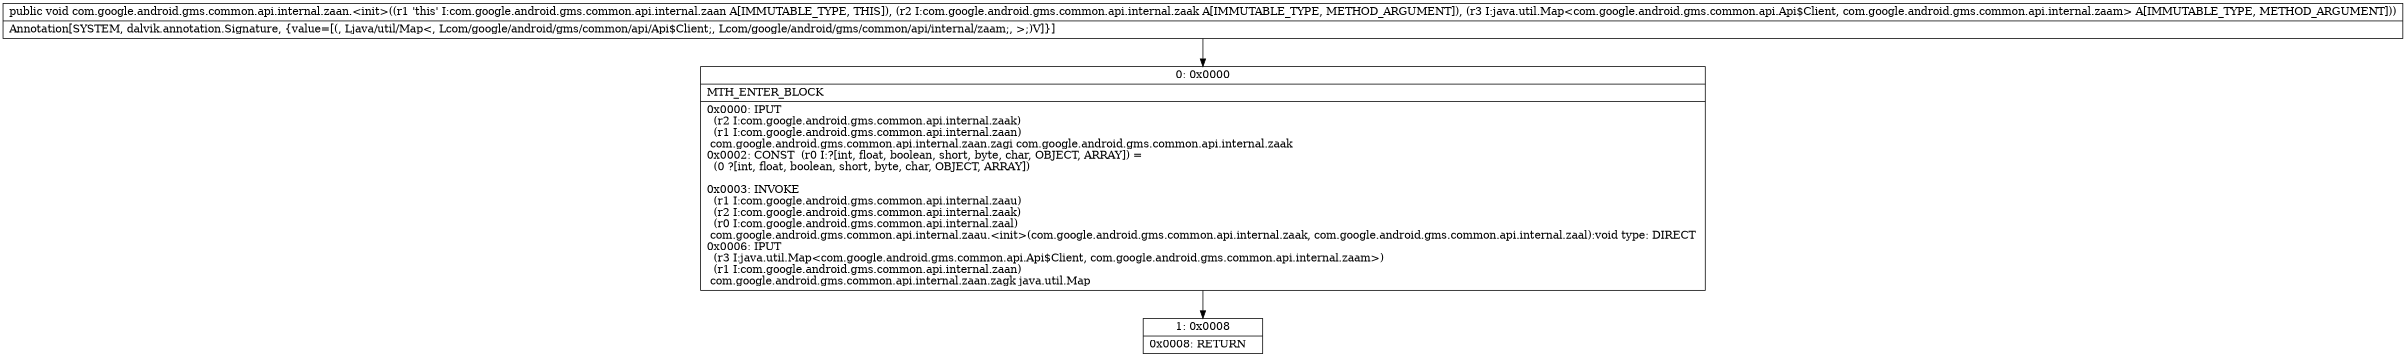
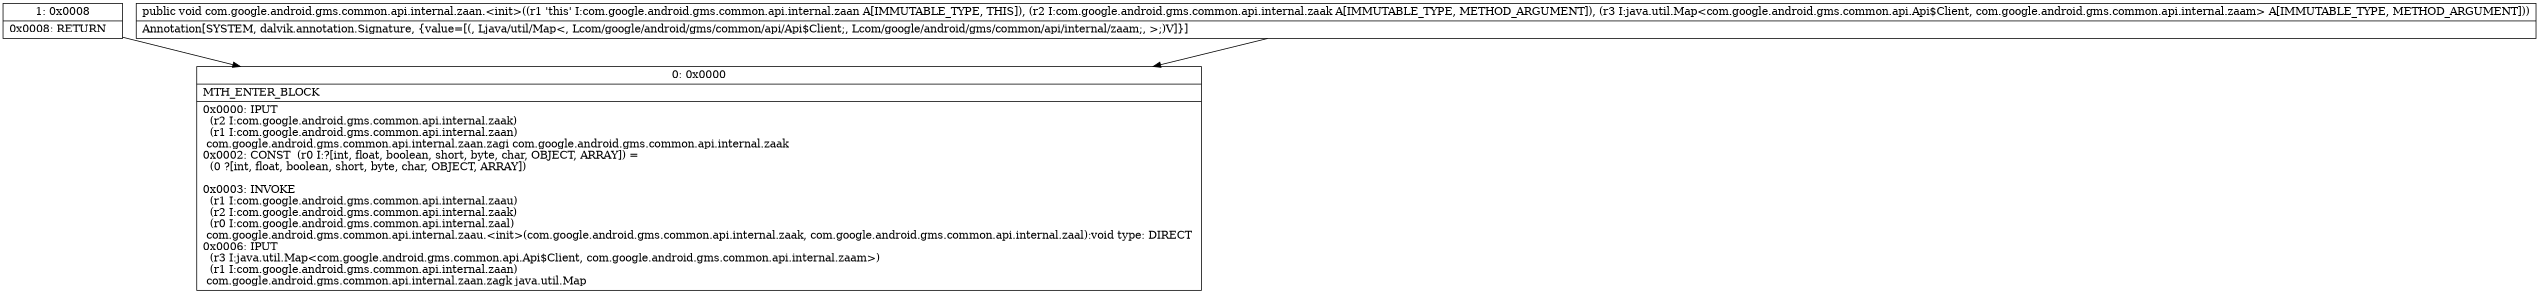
edge "0: 0x0000" -> "1: 0x0008": reversed
